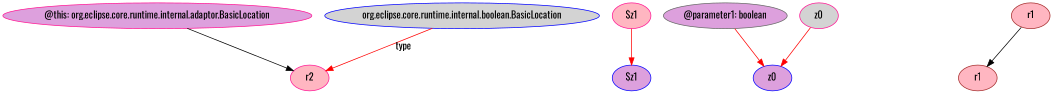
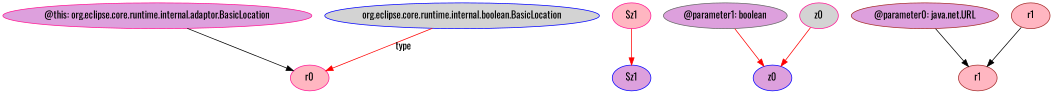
node "@parameter0: java.net.URL": added
node "r2": label "r2" -> "r0"
